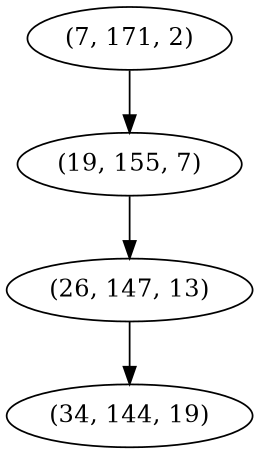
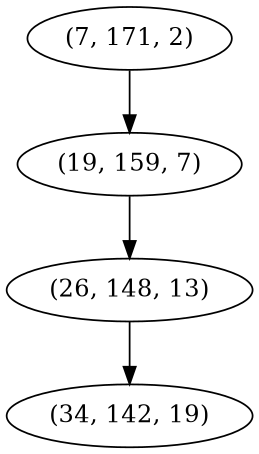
node "(19, 155, 7)": label "(19, 155, 7)" -> "(19, 159, 7)"
node "(26, 147, 13)": label "(26, 147, 13)" -> "(26, 148, 13)"
node "(34, 144, 19)": label "(34, 144, 19)" -> "(34, 142, 19)"
